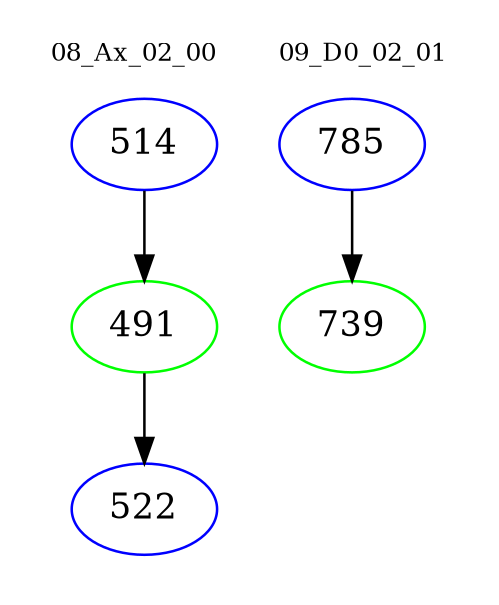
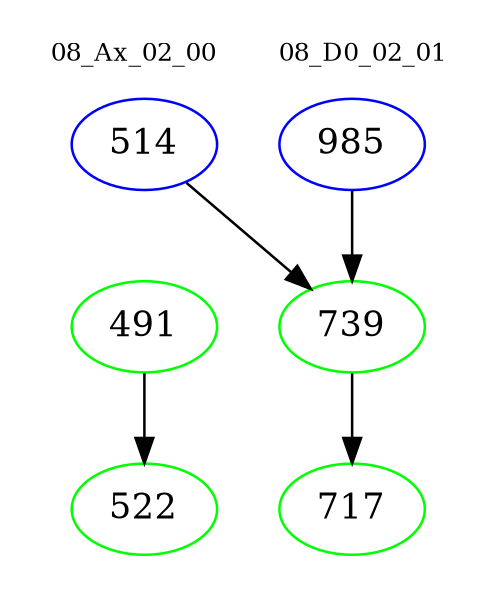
cluster "09_D0_02_01": label "09_D0_02_01" -> "08_D0_02_01"
node "785": label "785" -> "985"
edge "514" -> "491": now "514" -> "739"
node "522": color blue -> green
node "717": added
